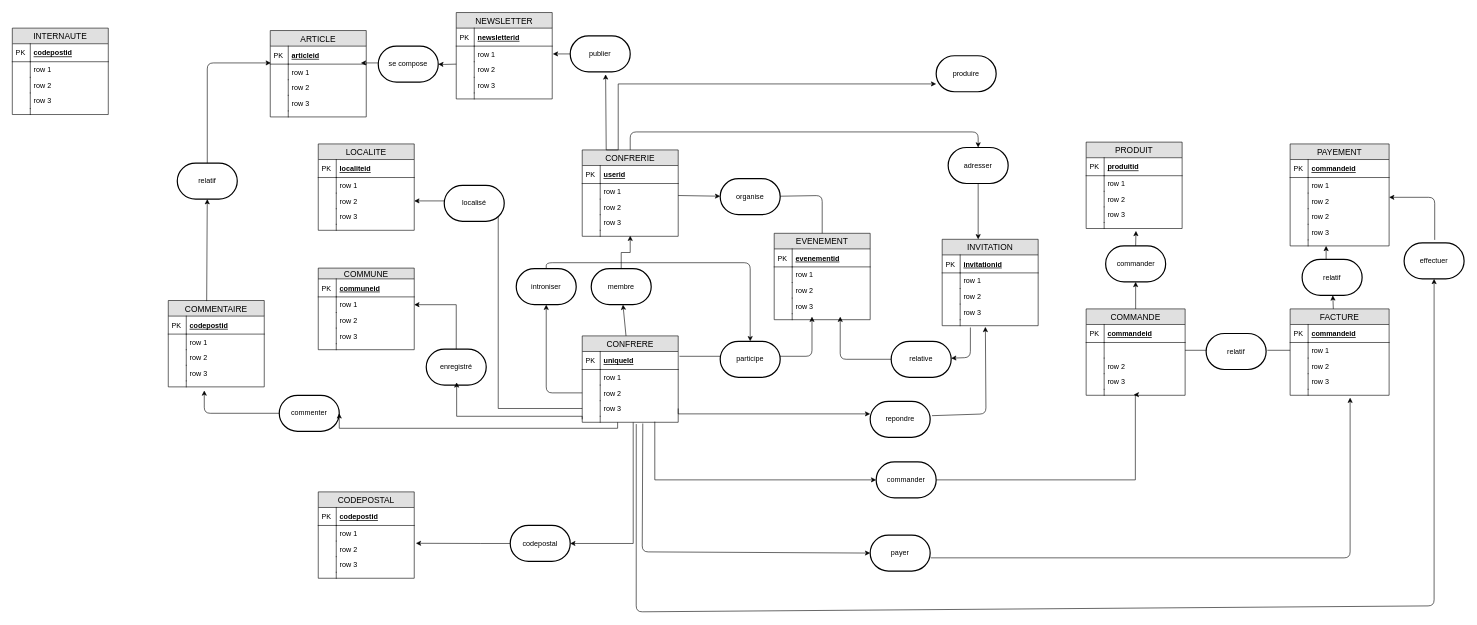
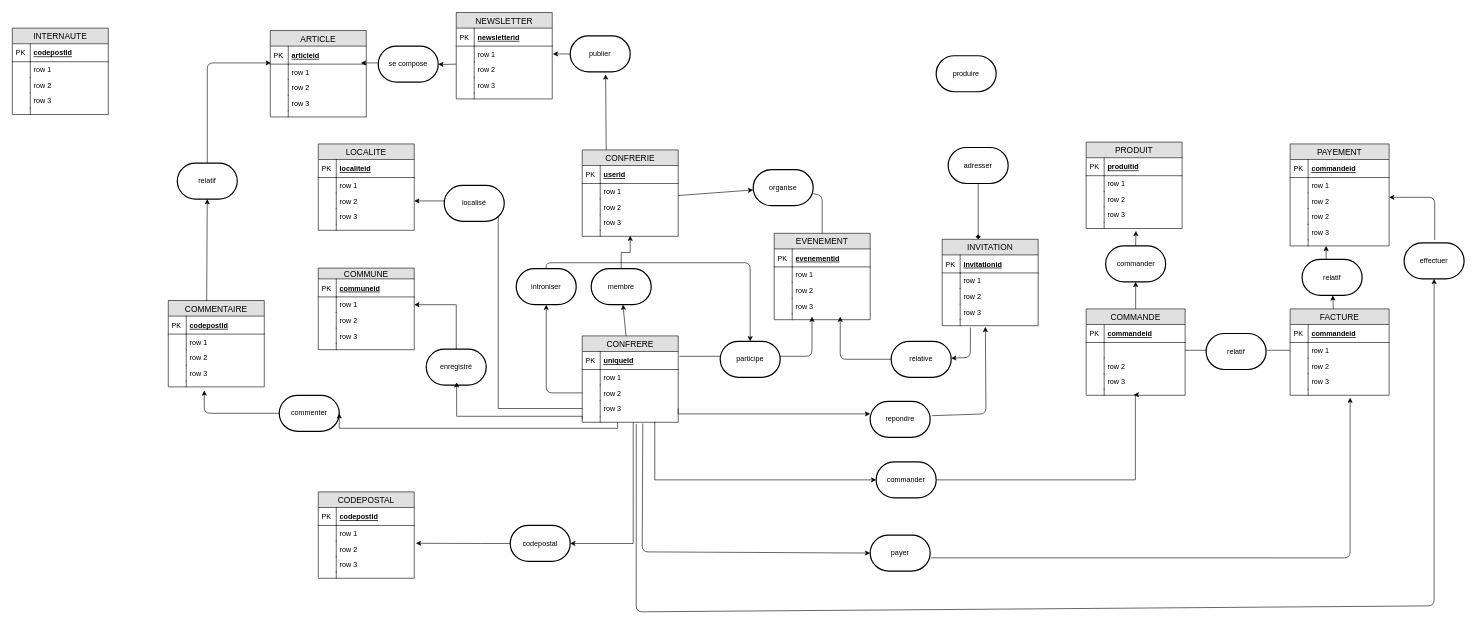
edge "CONFRERIE" -> "produire": removed
edge "CONFRERIE" -> "adresser": removed
node "organise": moved (750, 197) -> (783, 188)
edge "adresser" -> "INVITATION": arrowhead classic -> diamond
